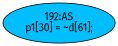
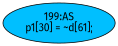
node "192:AS p1[30] = ~d[61];": label "192:AS p1[30] = ~d[61];" -> "199:AS p1[30] = ~d[61];"
